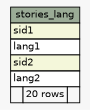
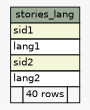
node "stories_lang": text "20 rows" -> "40 rows"
